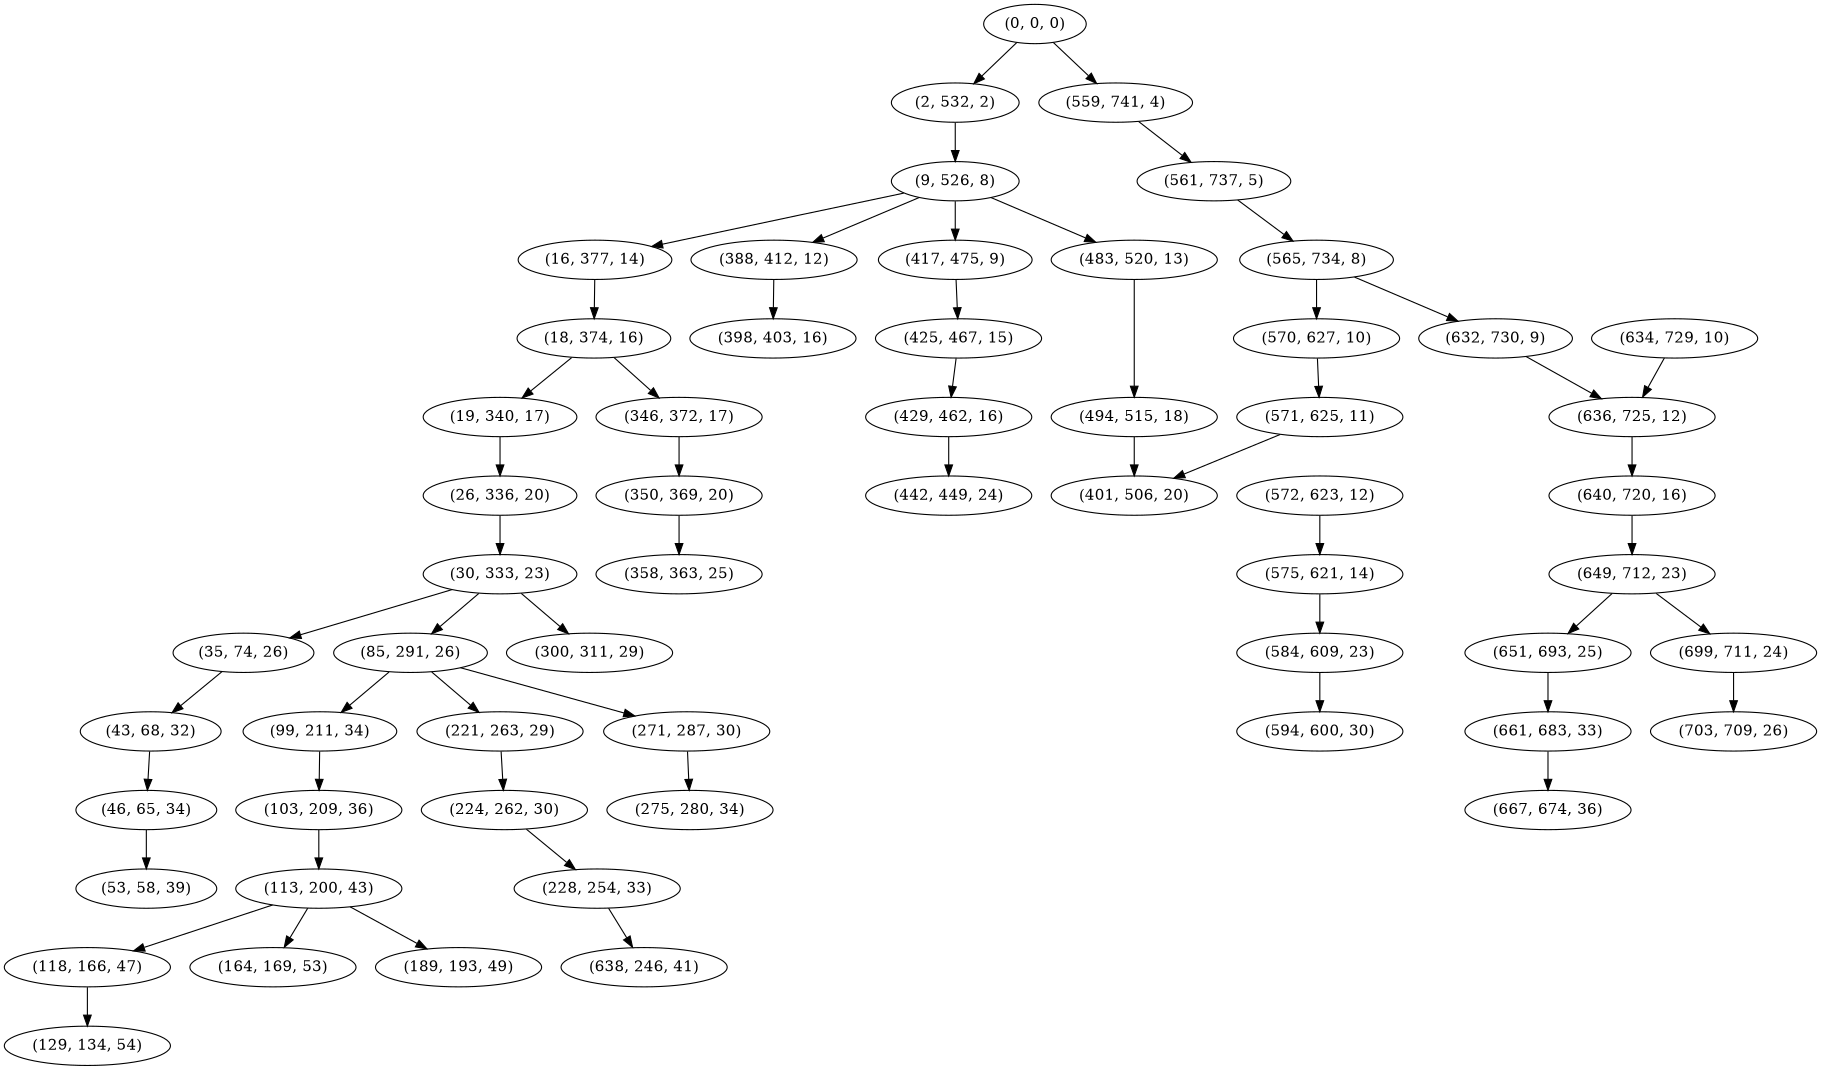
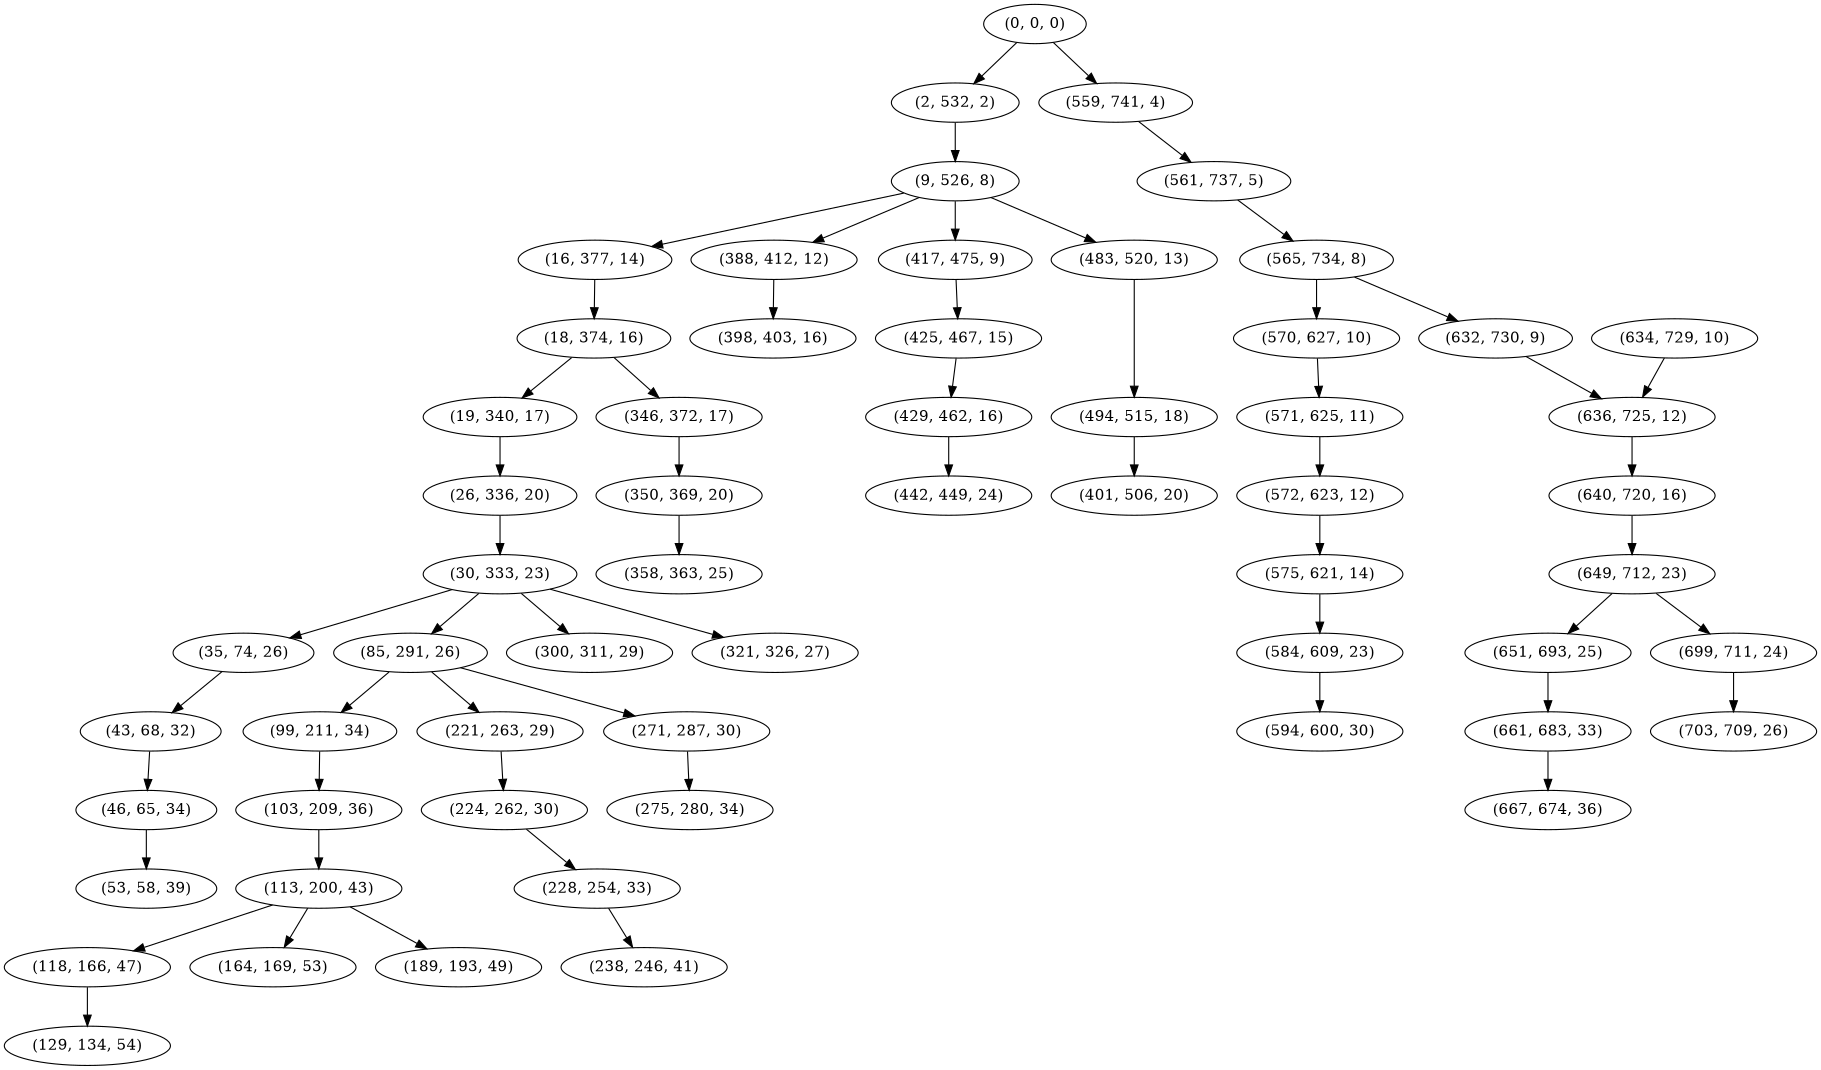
edge "(571, 625, 11)" -> "(401, 506, 20)": now "(571, 625, 11)" -> "(572, 623, 12)"
node "(321, 326, 27)": added
node "(638, 246, 41)": label "(638, 246, 41)" -> "(238, 246, 41)"
